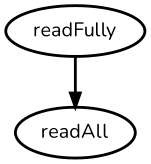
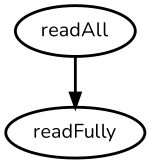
edge "readFully" -> "readAll": reversed
